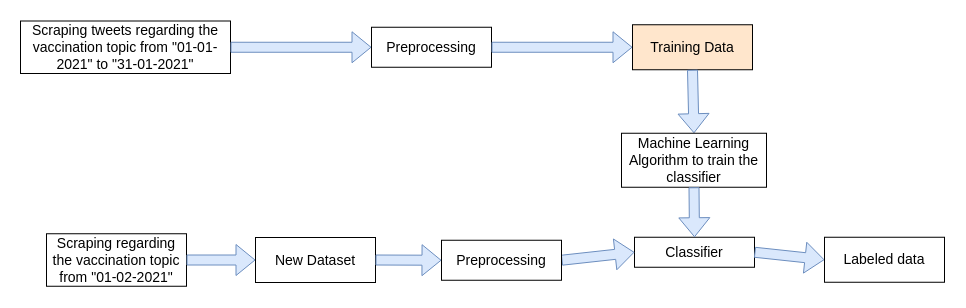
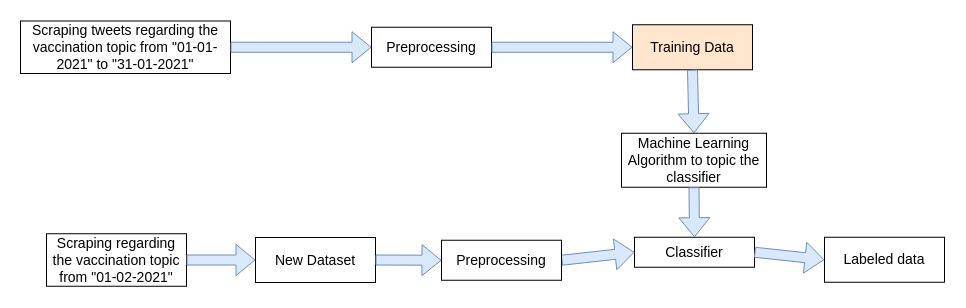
node "Machine Learning Algorithm to train the classifier": label "Machine Learning Algorithm to train the classifier" -> "Machine Learning Algorithm to topic the classifier"
